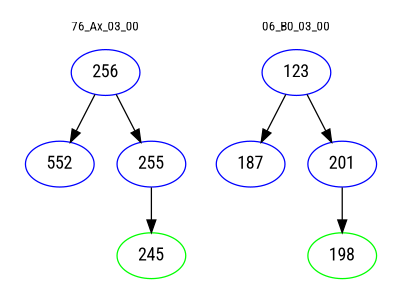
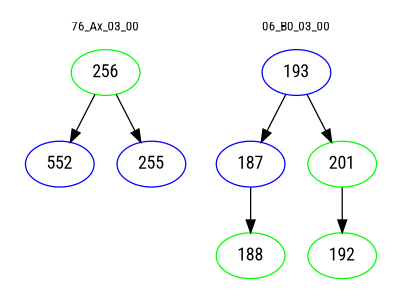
node "256": color blue -> green
node "123": label "123" -> "193"
node "201": color blue -> green
node "245": removed
node "188": added
node "198": label "198" -> "192"
